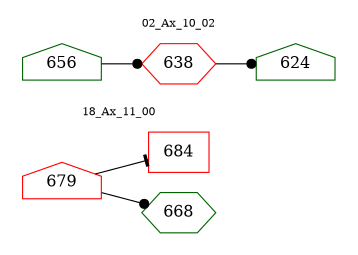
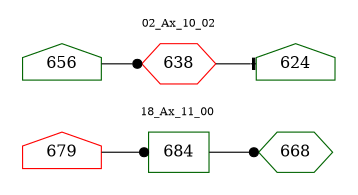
edge "638" -> "624": arrowhead dot -> tee
node "684": color red -> darkgreen
edge "679" -> "684": arrowhead tee -> dot
edge "679" -> "668": now "684" -> "668"
